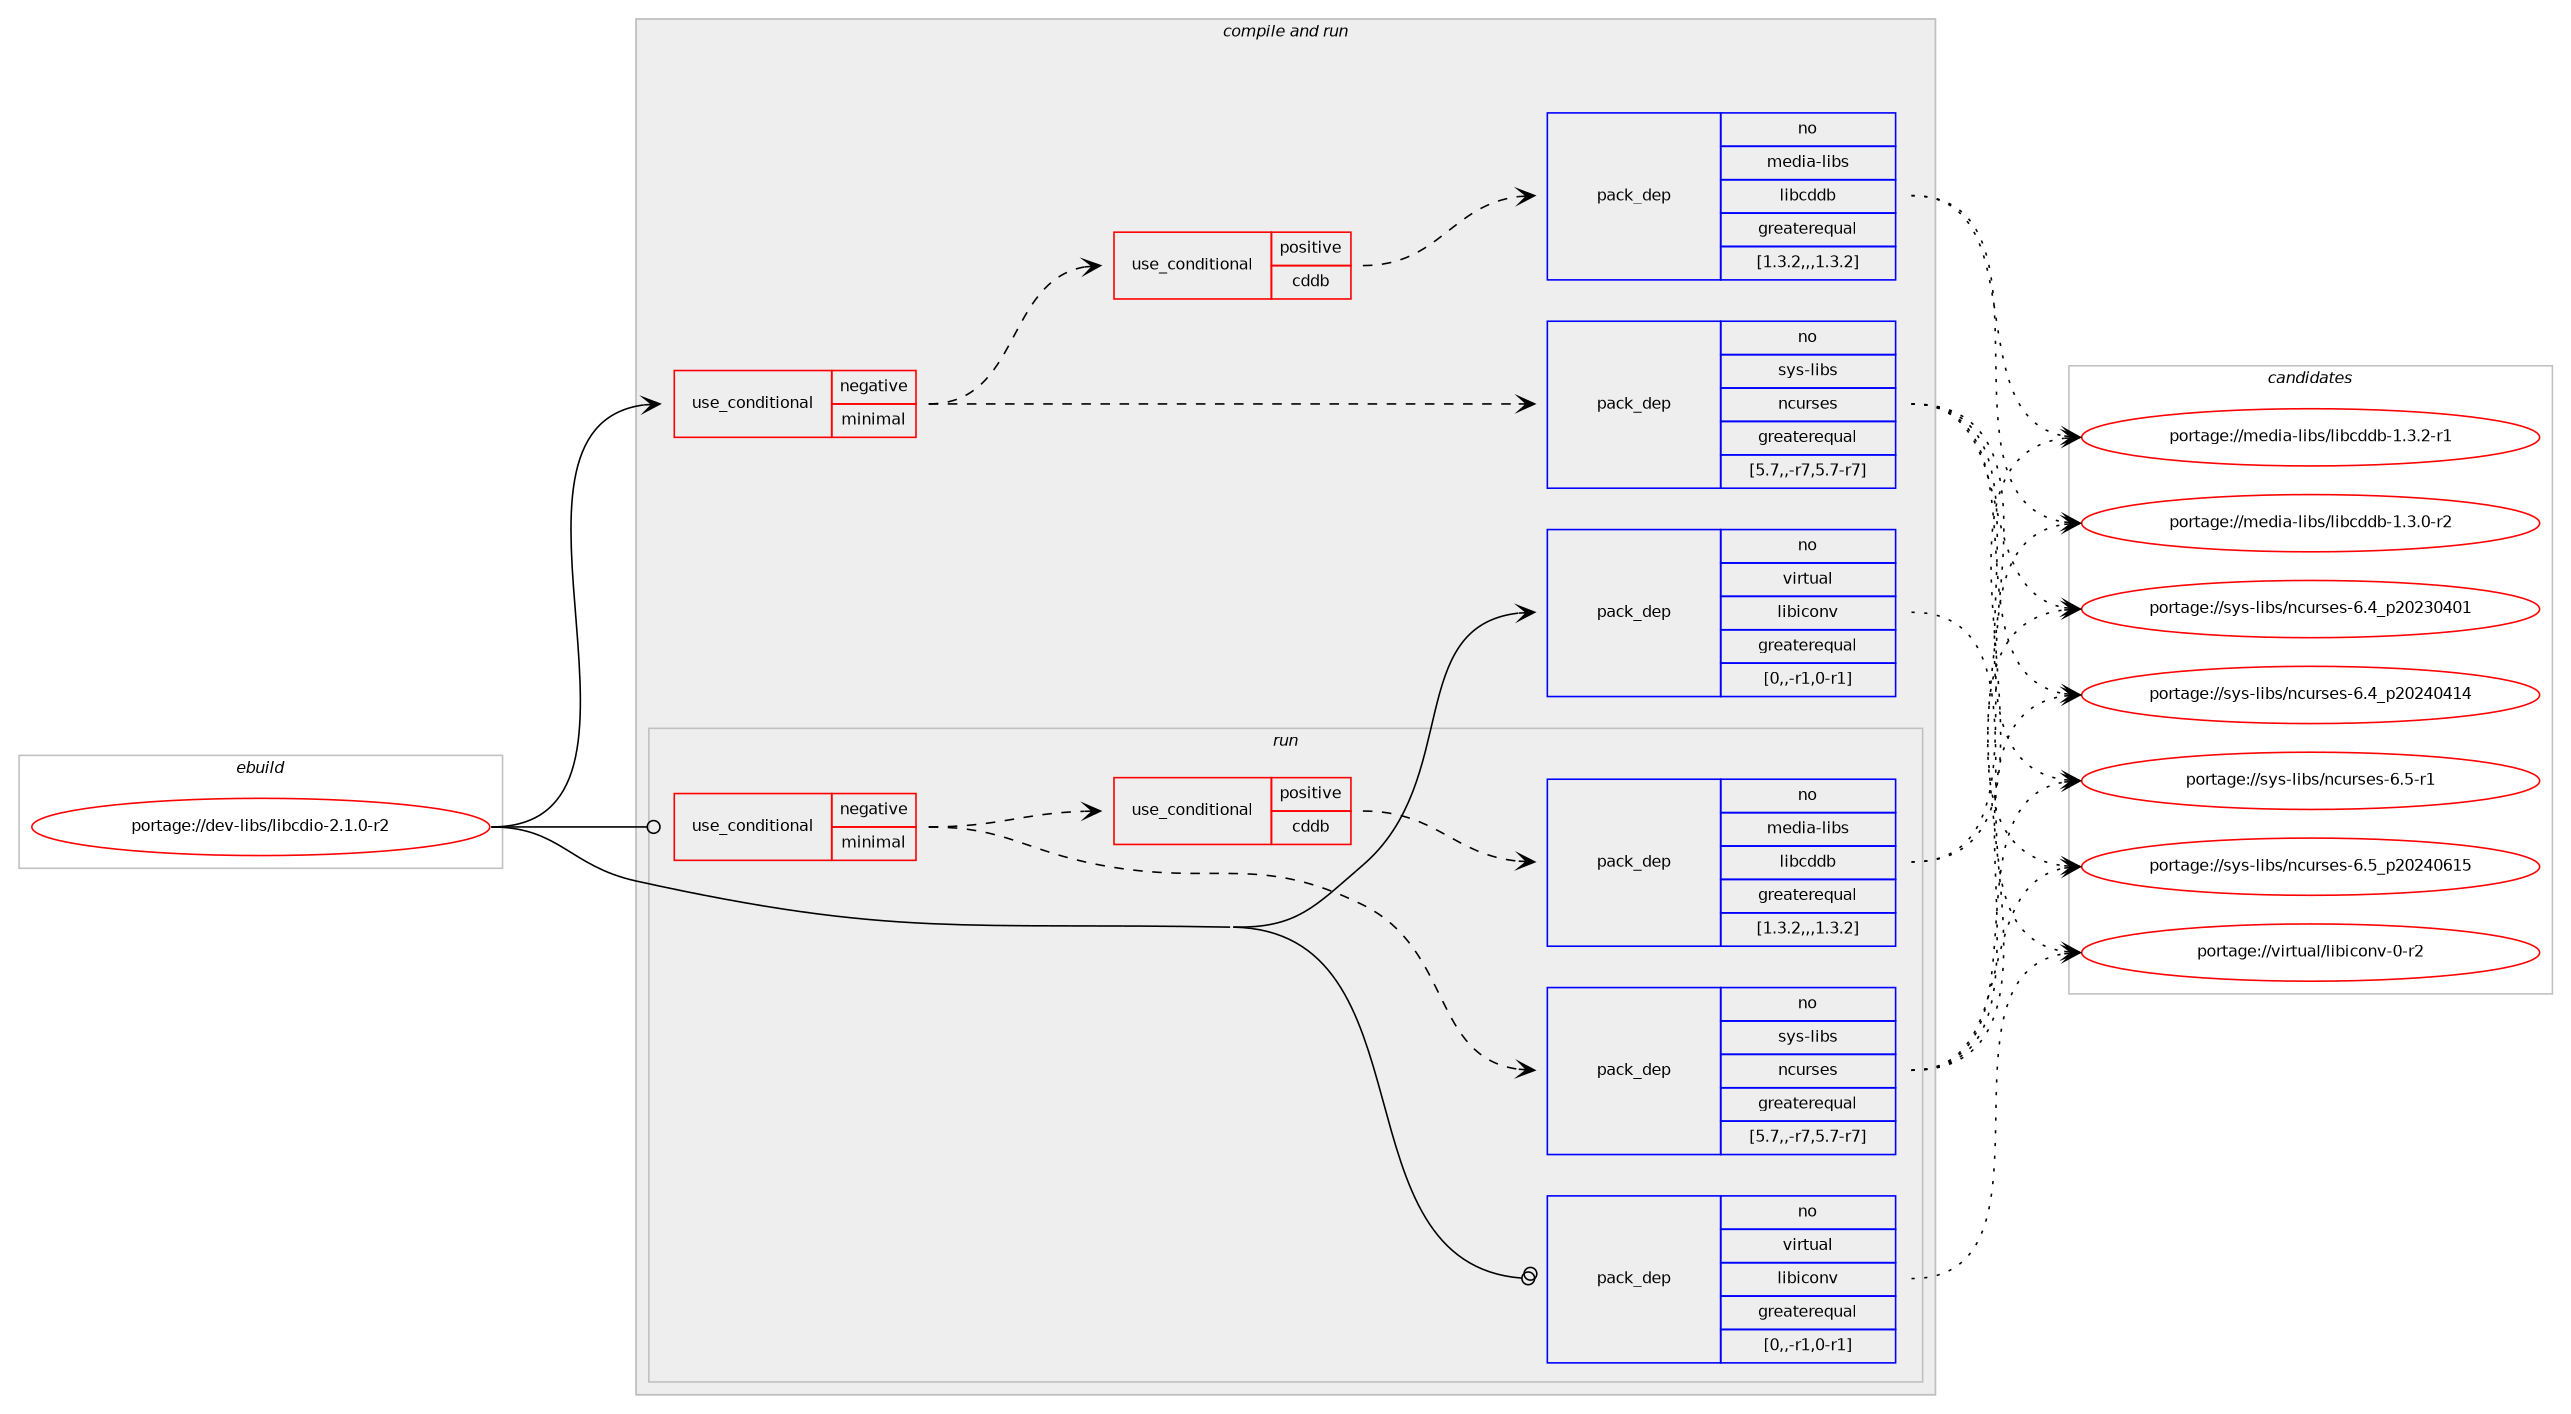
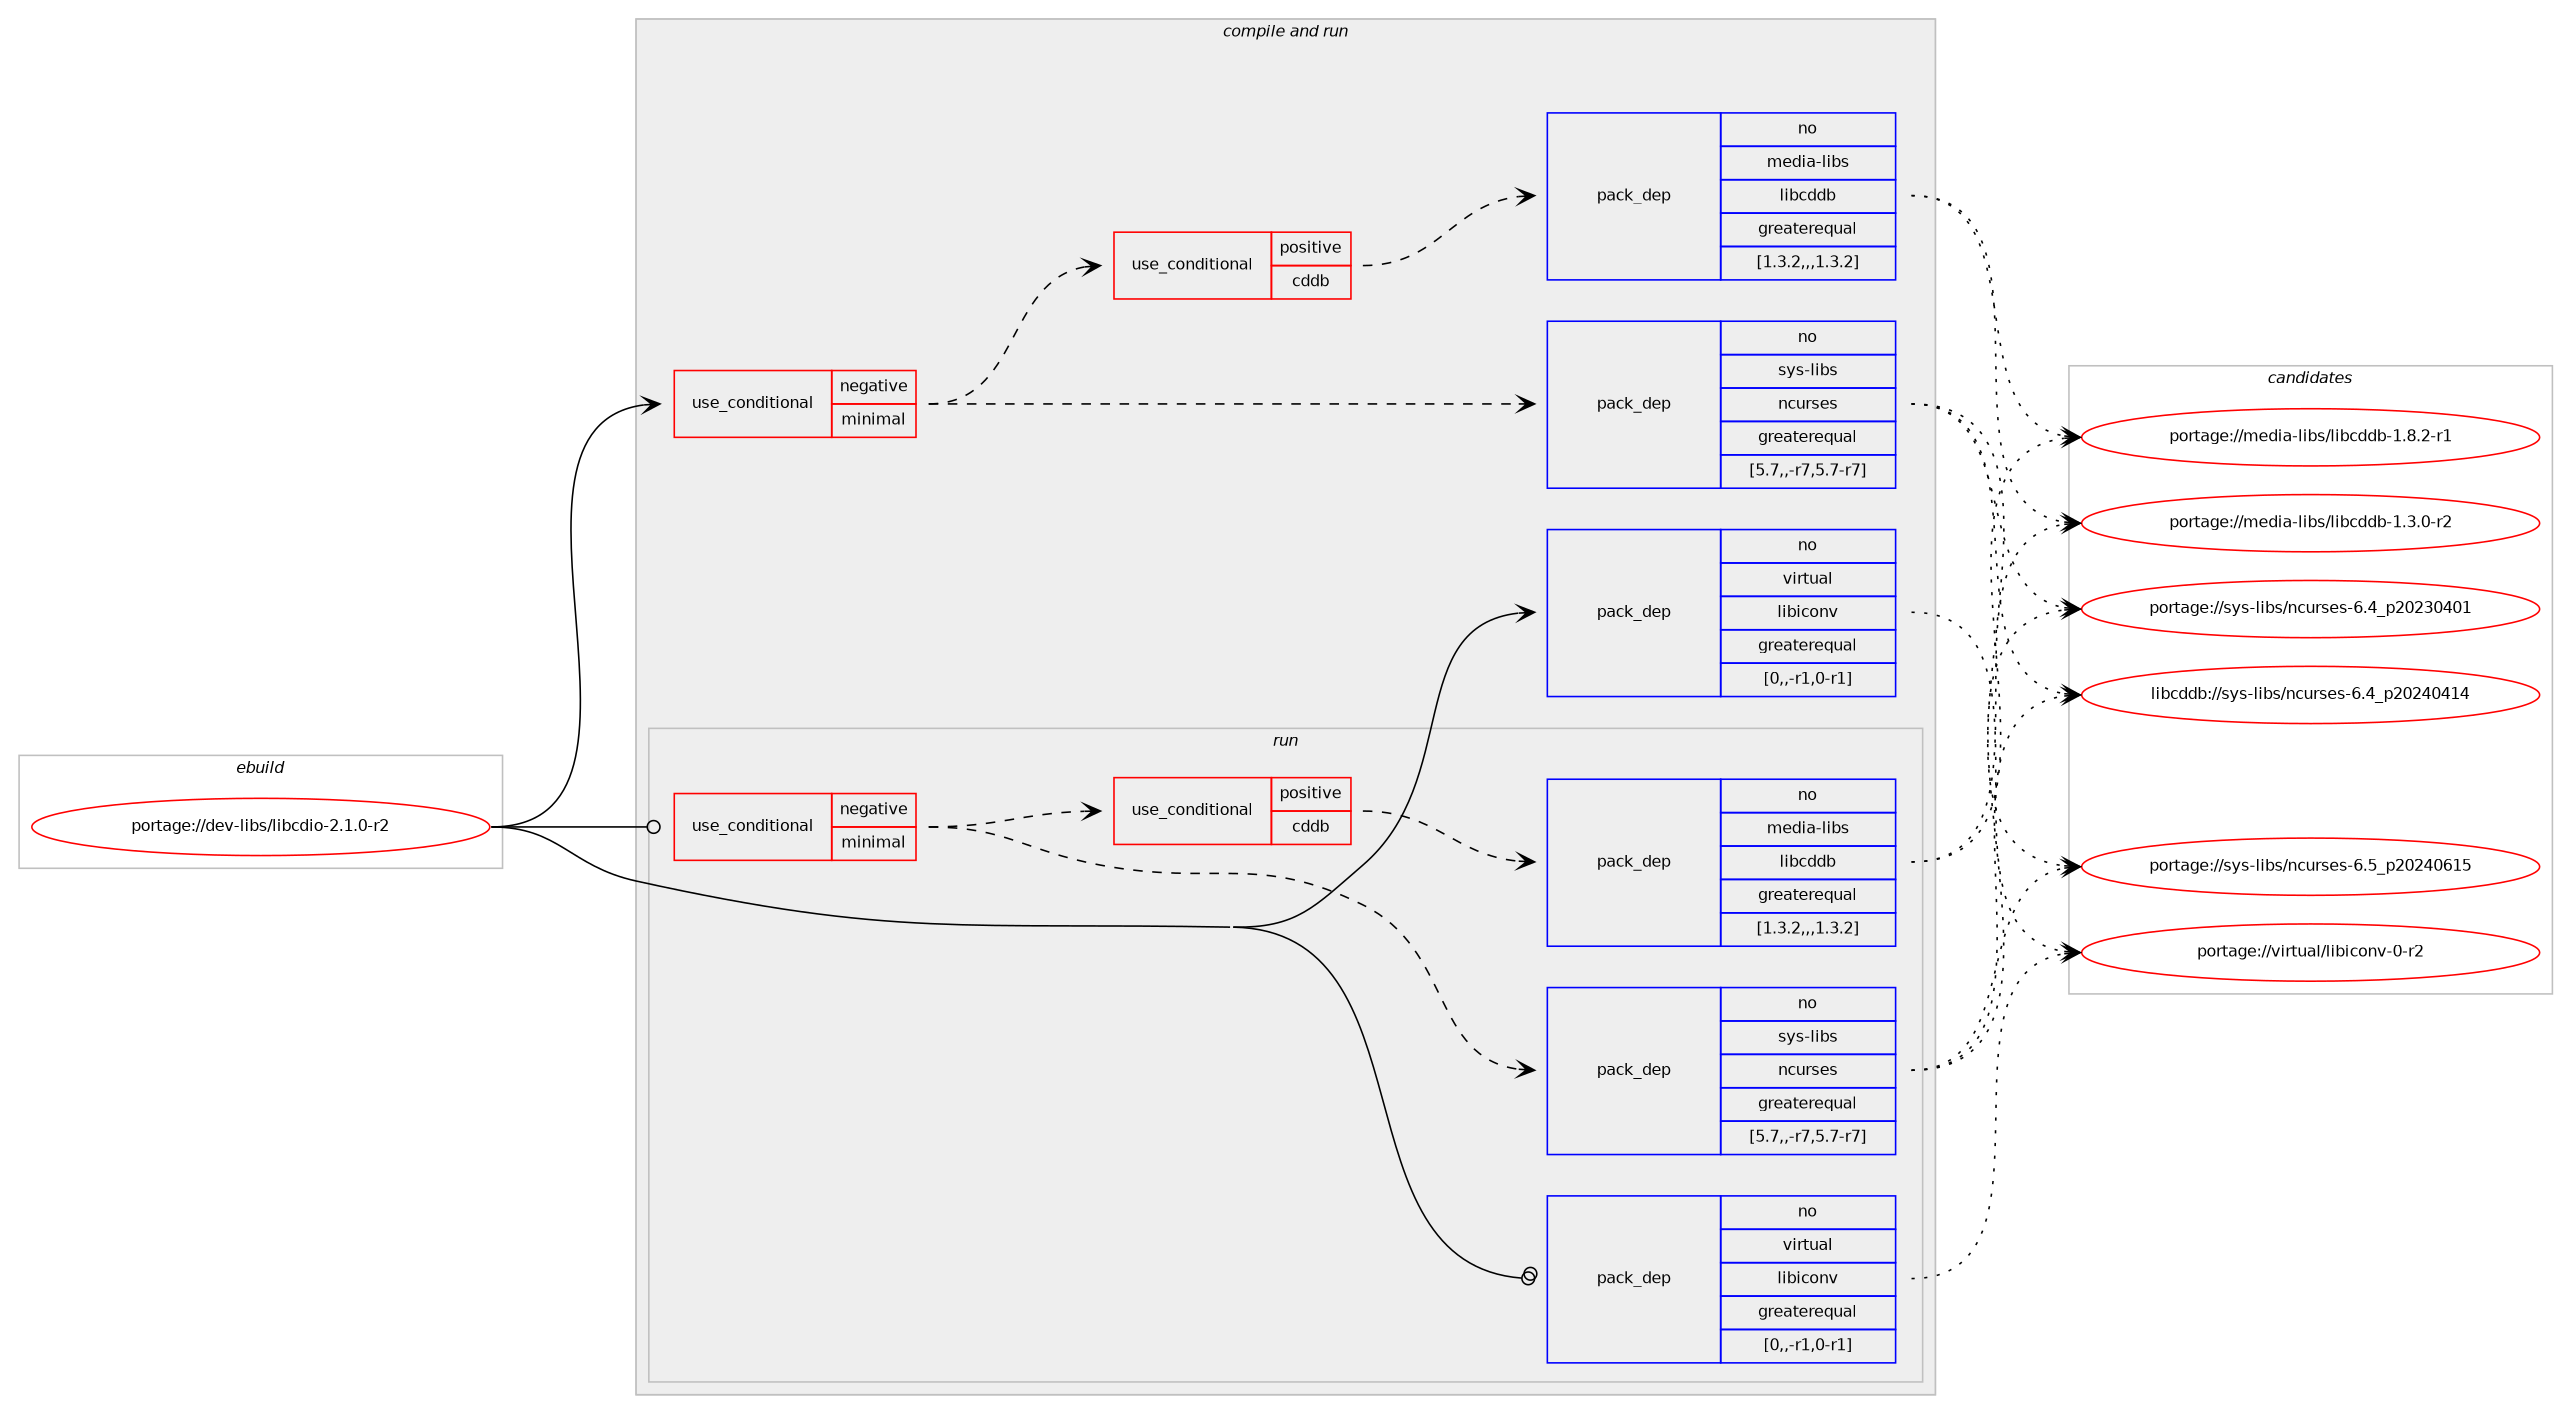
node "portage://media-libs/libcddb-1.3.2-r1": label "portage://media-libs/libcddb-1.3.2-r1" -> "portage://media-libs/libcddb-1.8.2-r1"
node "portage://sys-libs/ncurses-6.4_p20240414": label "portage://sys-libs/ncurses-6.4_p20240414" -> "libcddb://sys-libs/ncurses-6.4_p20240414"
node "portage://sys-libs/ncurses-6.5-r1": removed
